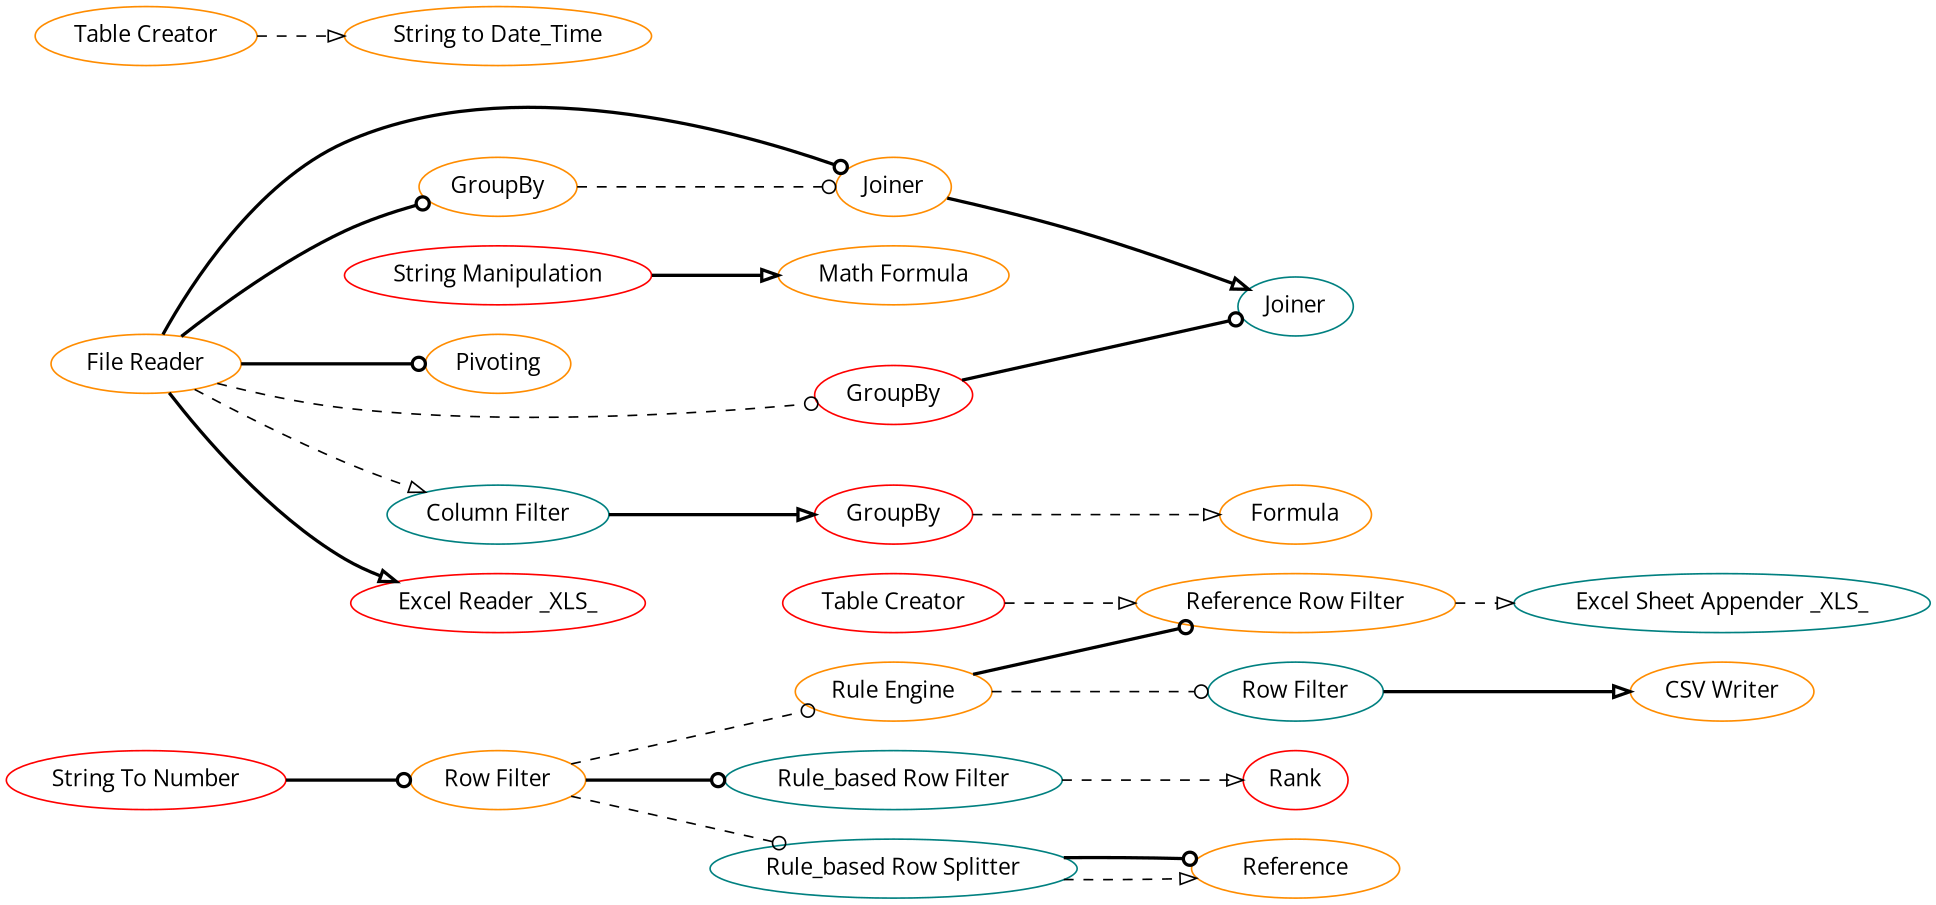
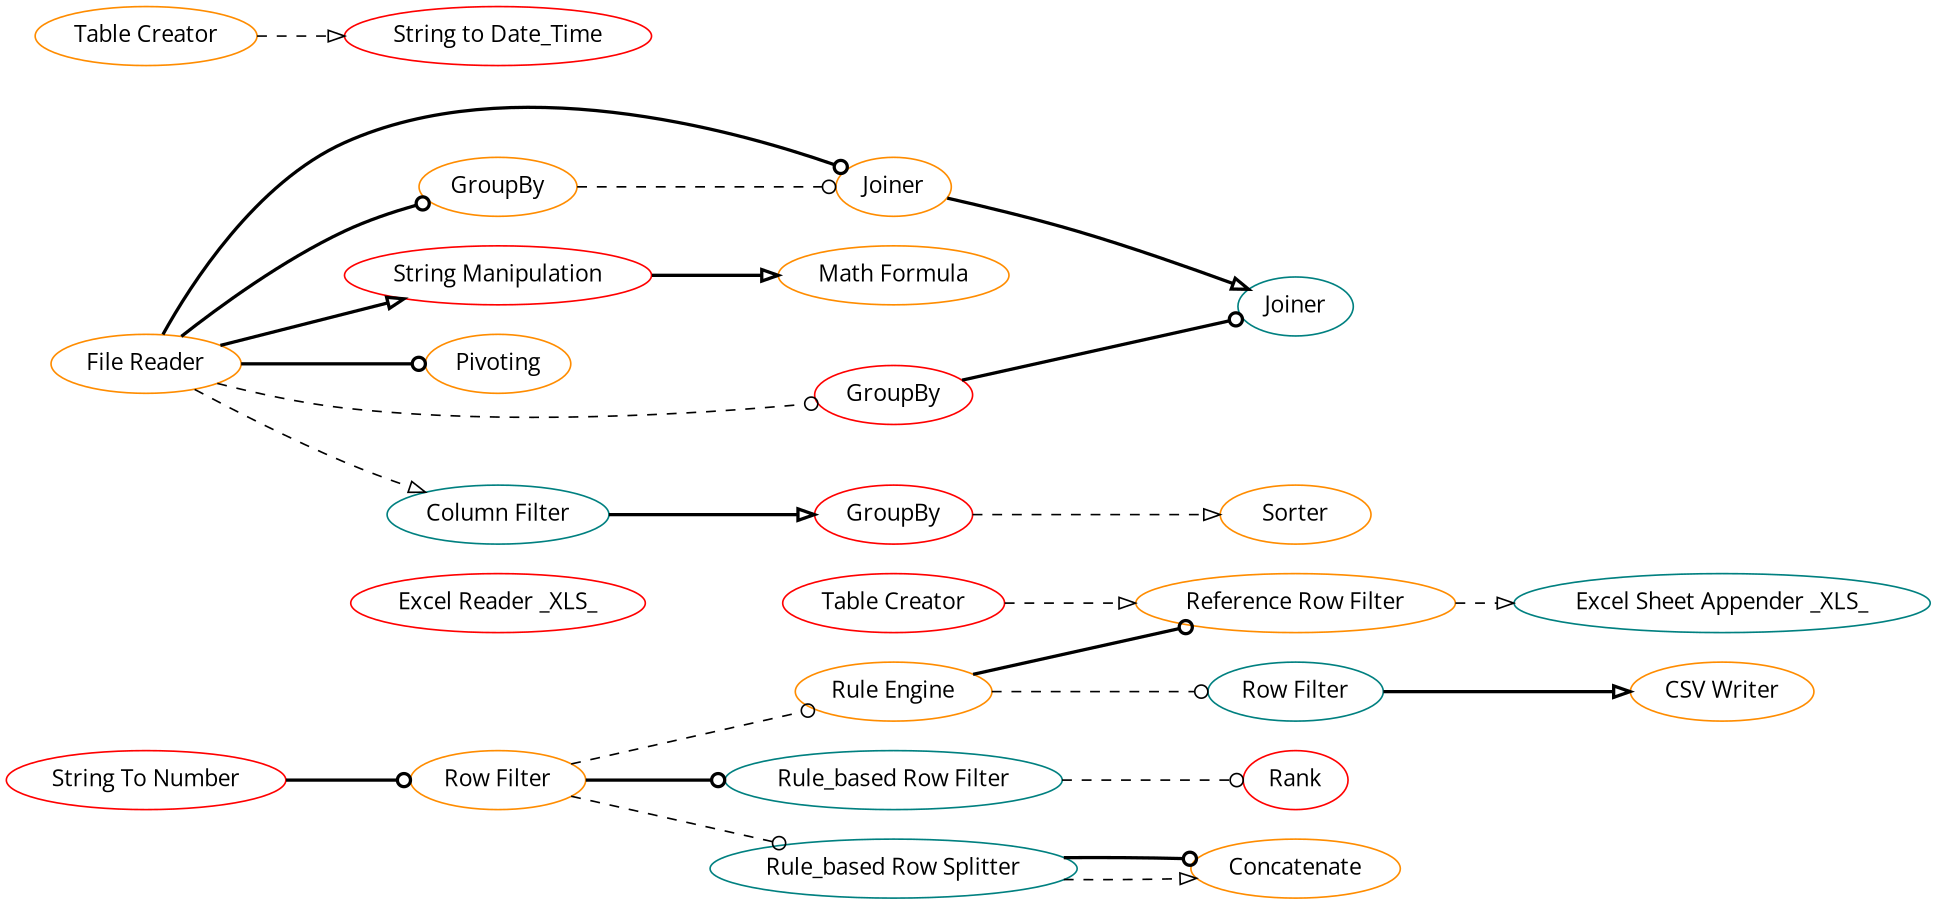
node "String to Date_Time": color darkorange -> red
edge "File Reader" -> "Excel Reader _XLS_": now "File Reader" -> "String Manipulation"
node "Formula": label "Formula" -> "Sorter"
edge "Rule_based Row Filter" -> "Rank": arrowhead onormal -> odot
node "Reference": label "Reference" -> "Concatenate"
